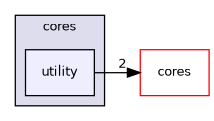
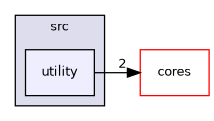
cluster "cores": label "cores" -> "src"
